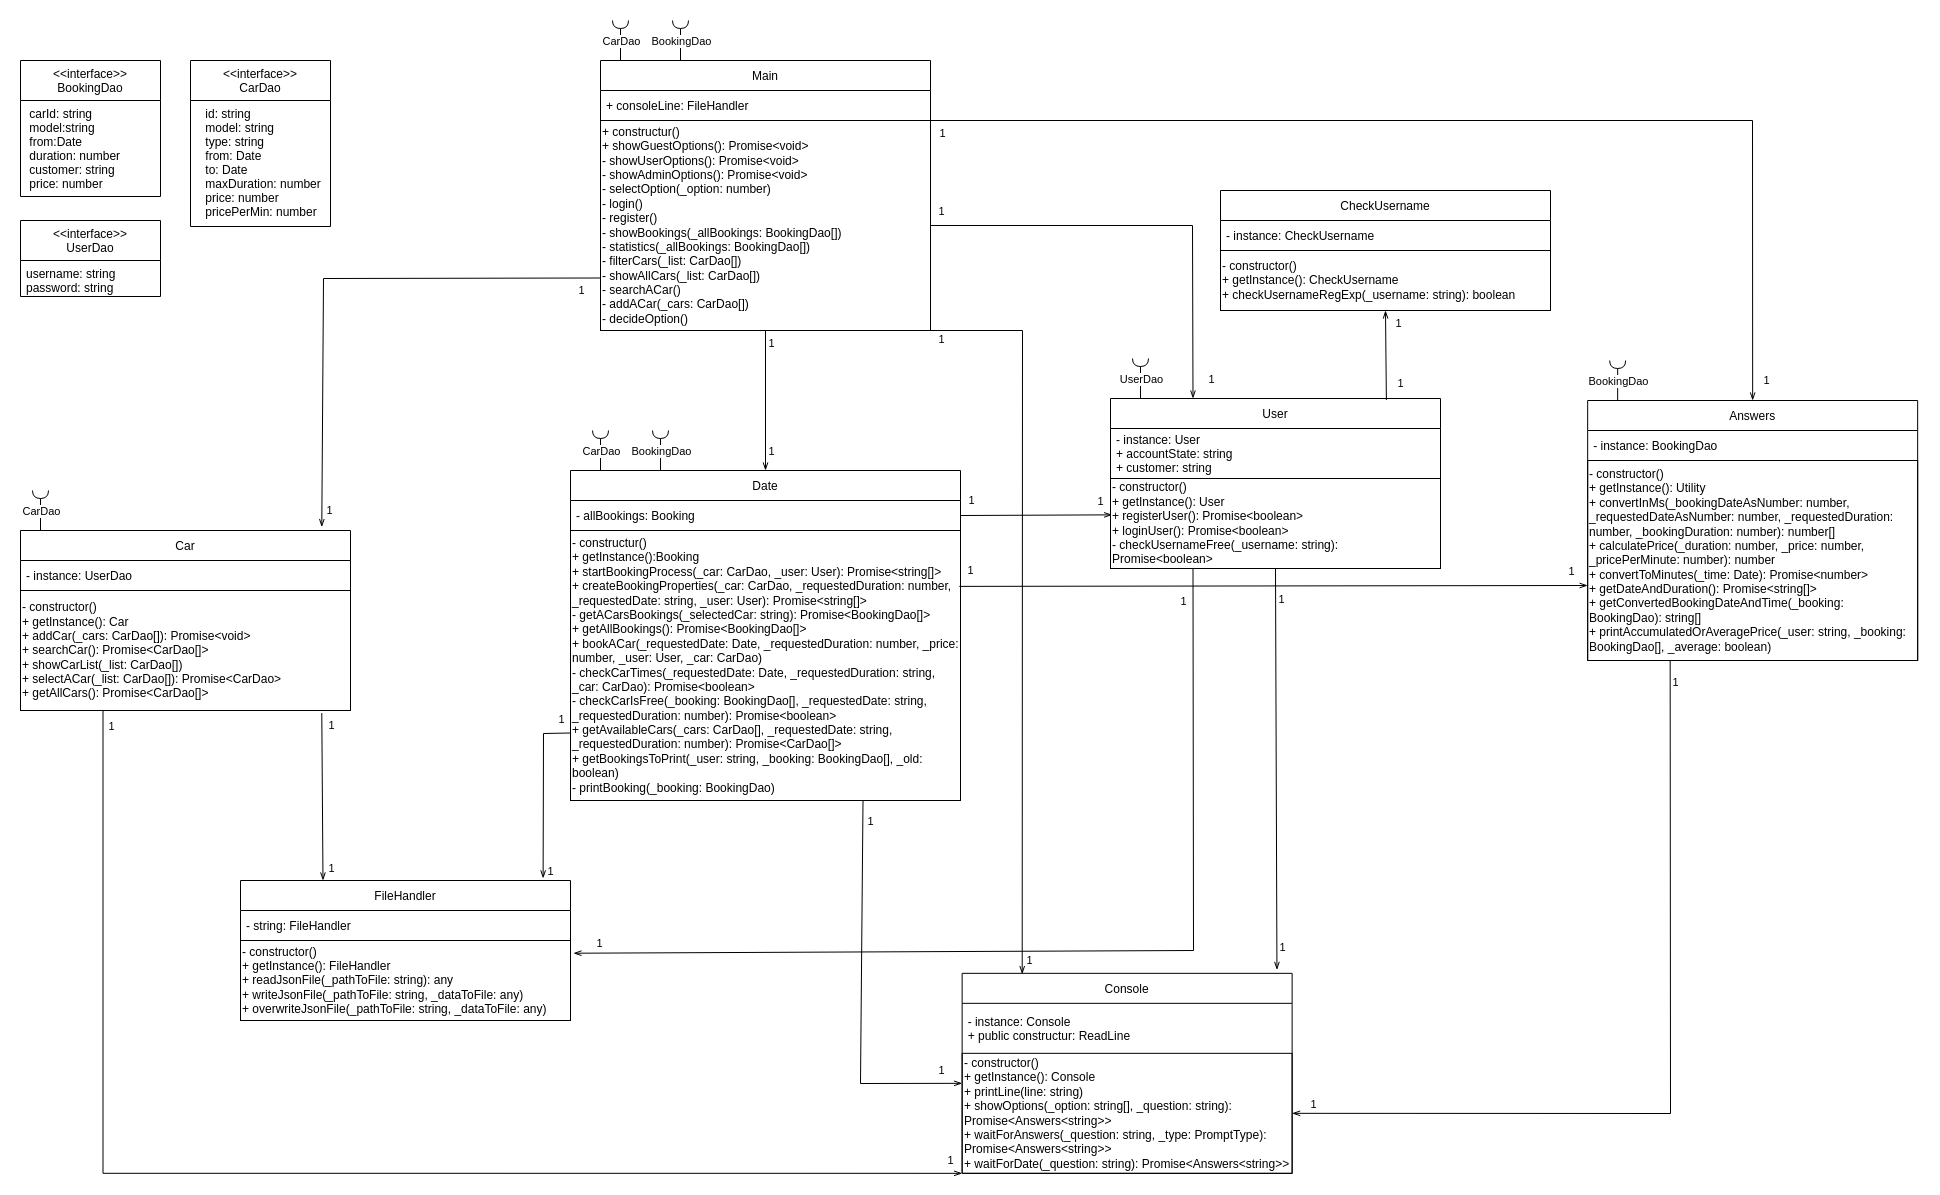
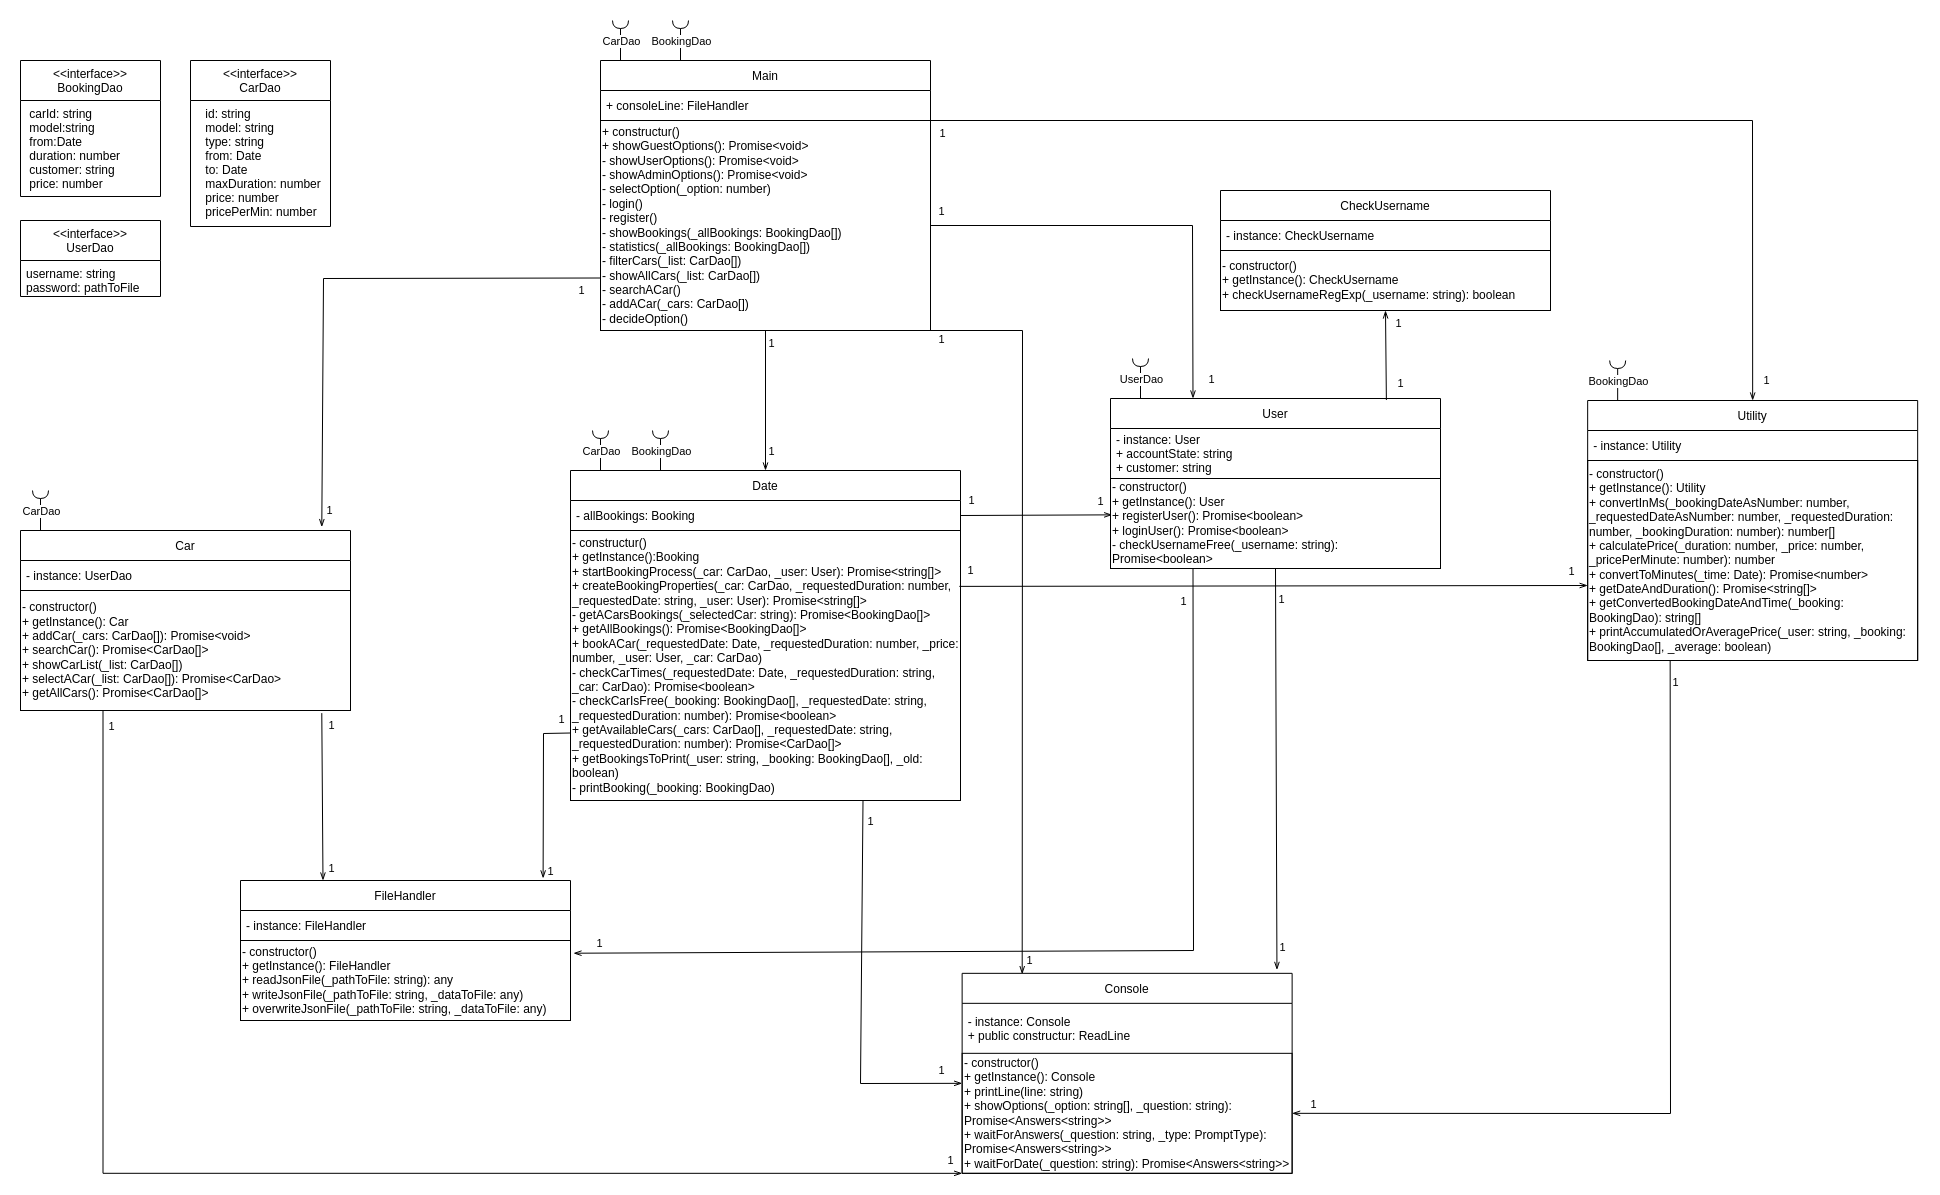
node "username: string password: string": label "username: string password: string" -> "username: string password: pathToFile"
node "Answers": label "Answers" -> "Utility"
node "- instance: BookingDao": label "- instance: BookingDao" -> "- instance: Utility"
node "- string: FileHandler": label "- string: FileHandler" -> "- instance: FileHandler"
